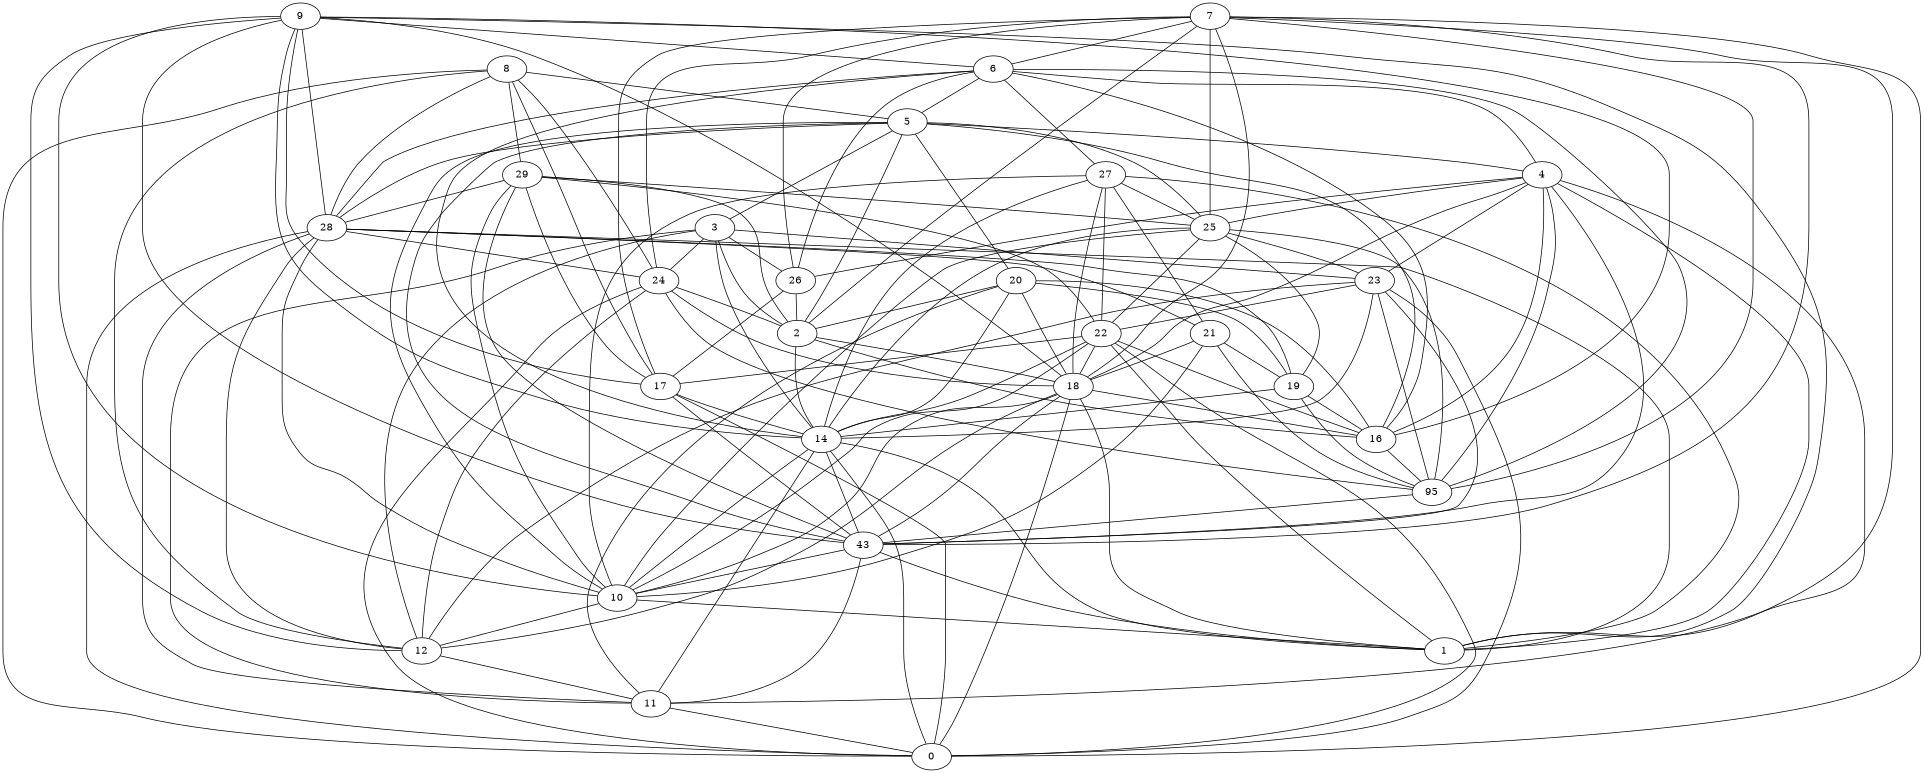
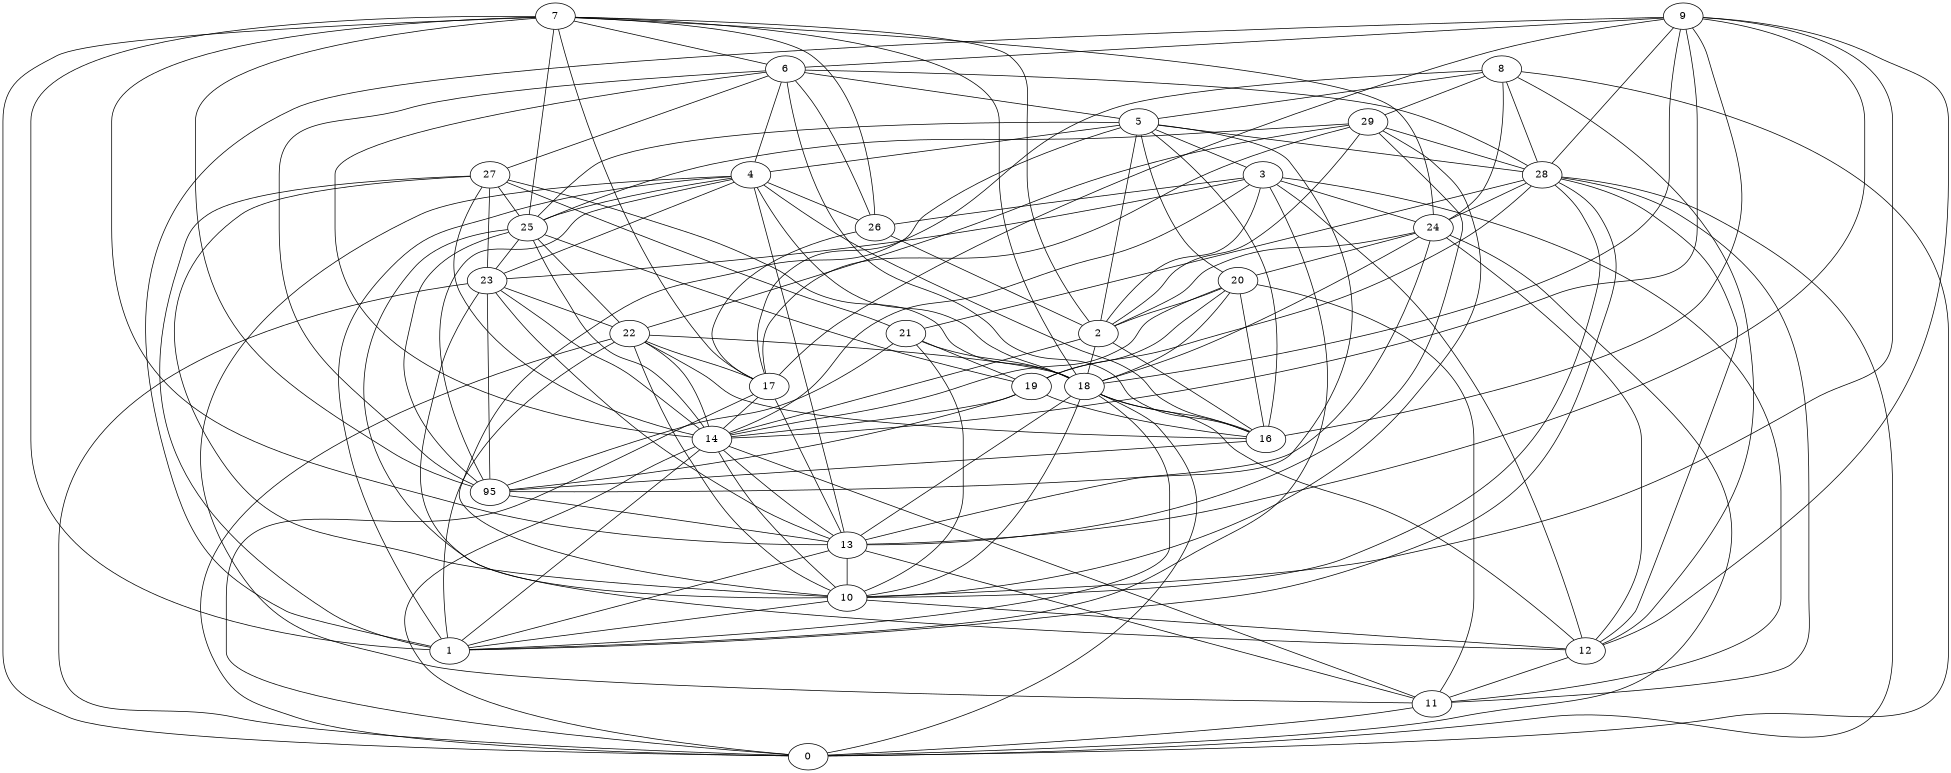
edge "27" -- "22": now "27" -- "23"
edge "24" -- "20": added
node "43": label "43" -> "13"
edge "3" -- "1": added
